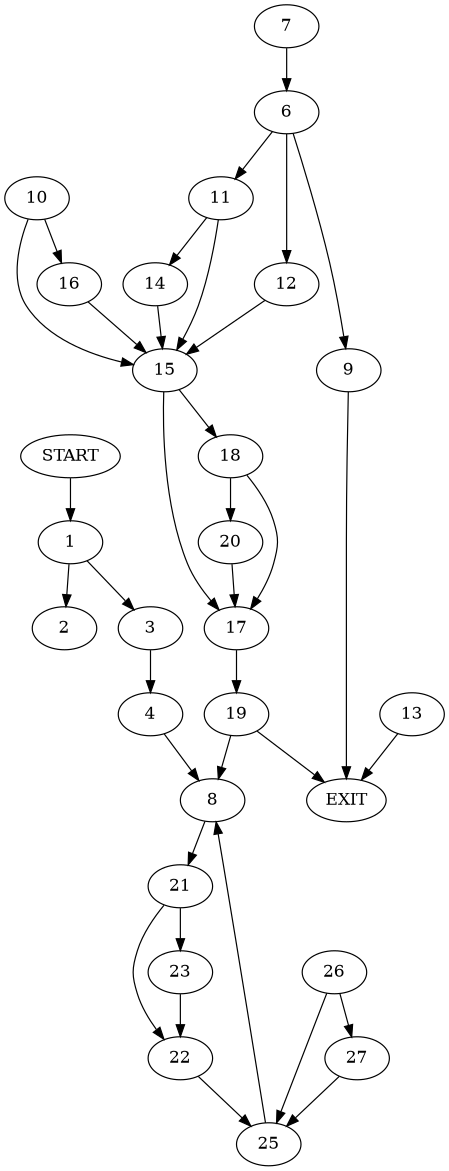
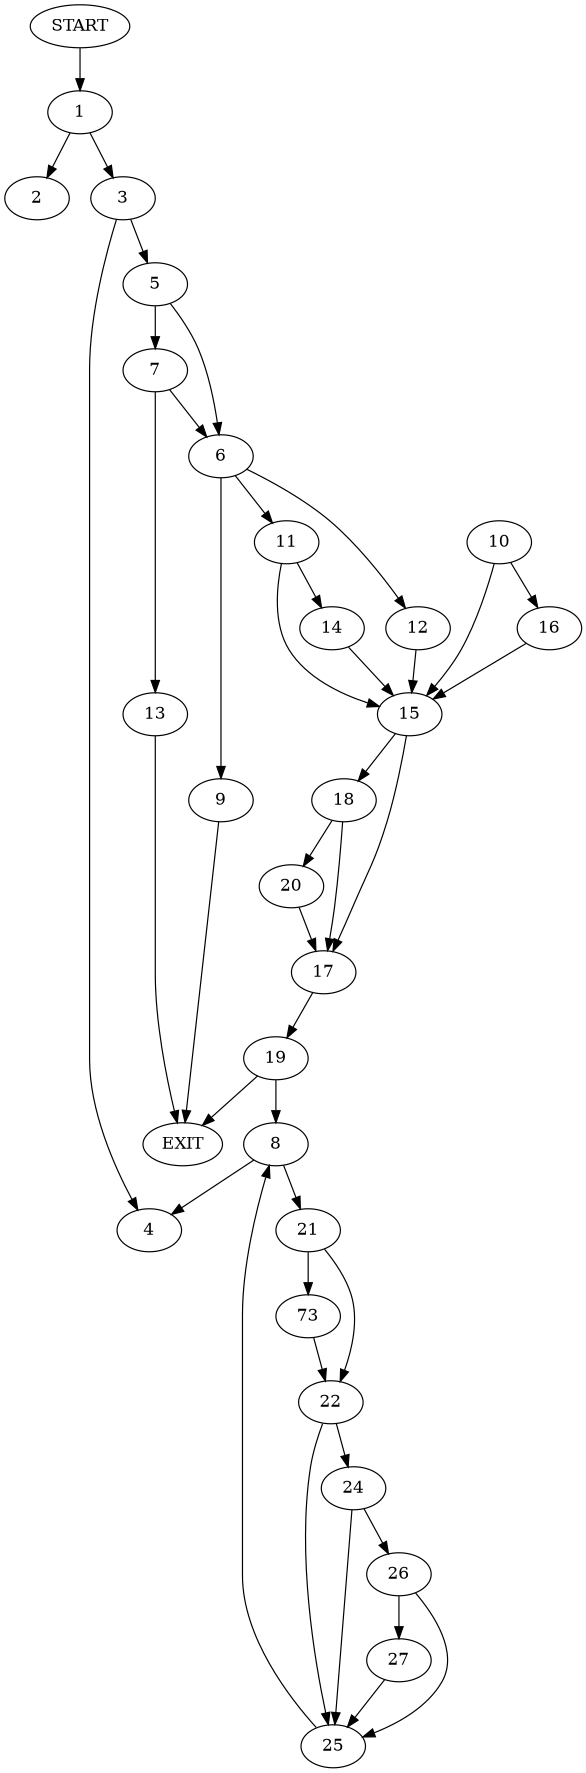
node "5": added
edge "7" -> "13": added
edge "4" -> "8": reversed
node "23": label "23" -> "73"
node "24": added
